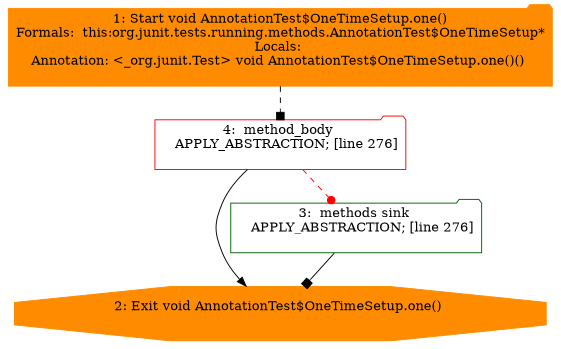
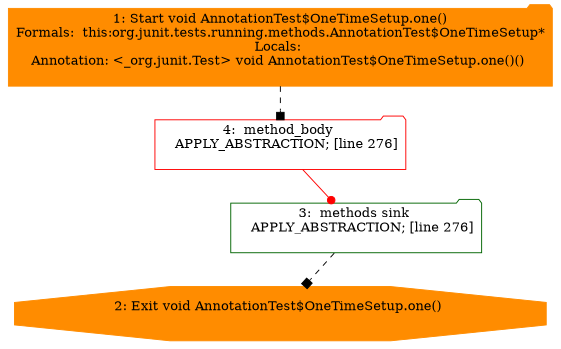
edge "4:  method_body APPLY_ABSTRACTION; [line 276]" -> "3:  methods sink APPLY_ABSTRACTION; [line 276]": style dashed -> solid
edge "4:  method_body APPLY_ABSTRACTION; [line 276]" -> "2: Exit void AnnotationTest$OneTimeSetup.one()": removed
edge "3:  methods sink APPLY_ABSTRACTION; [line 276]" -> "2: Exit void AnnotationTest$OneTimeSetup.one()": style solid -> dashed
